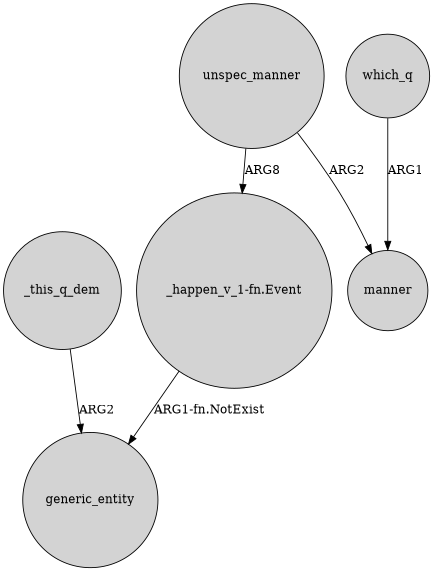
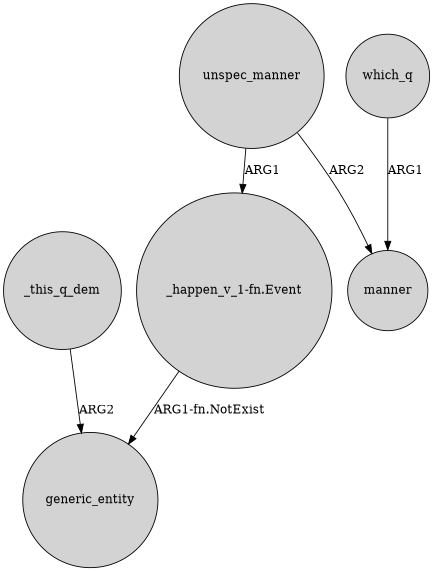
edge "unspec_manner" -> "_happen_v_1-fn.Event": label "ARG8" -> "ARG1"
